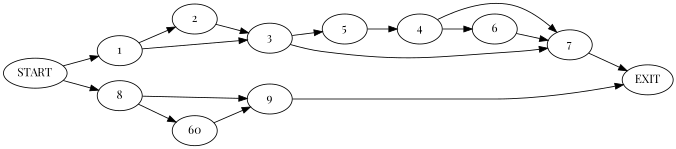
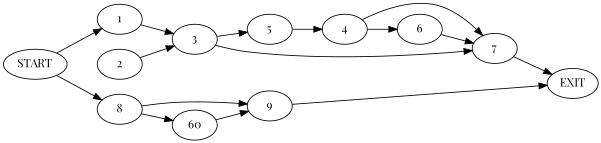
edge "1" -> "2": removed
